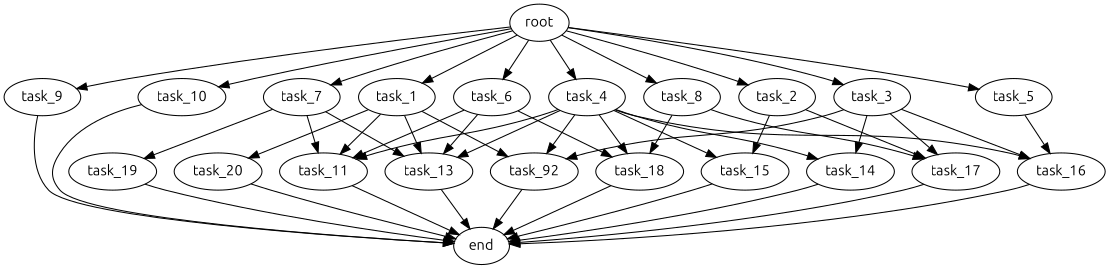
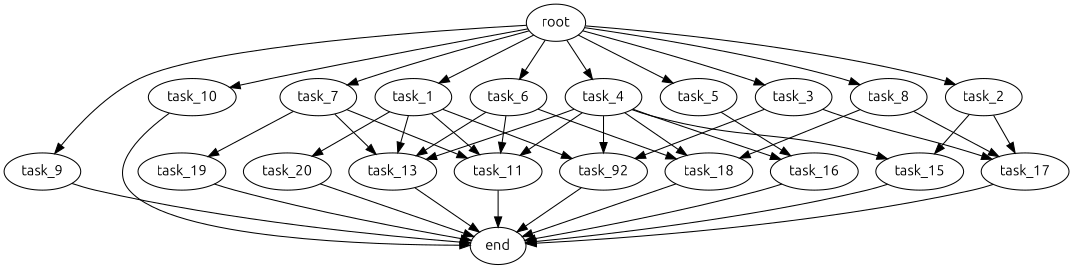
edge "task_3" -> "task_16": removed
node "task_14": removed
